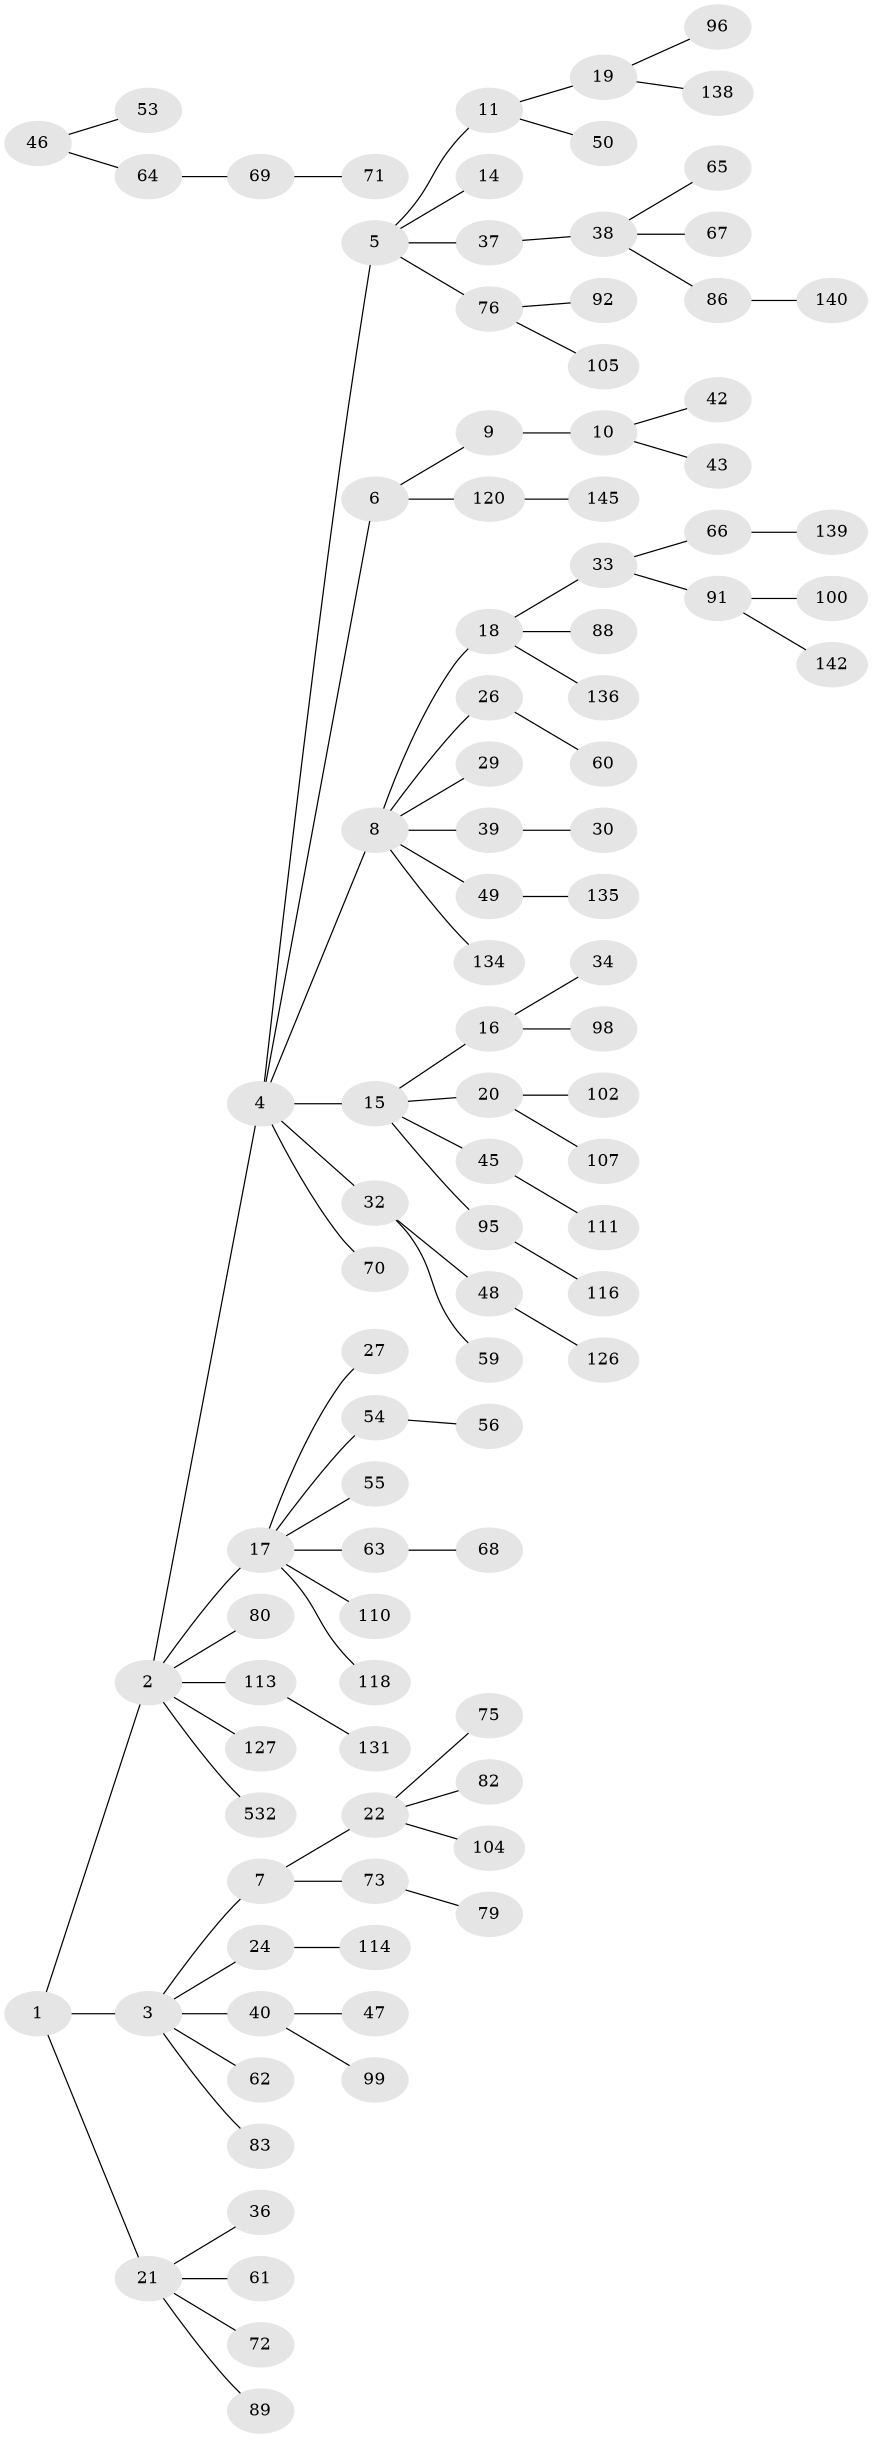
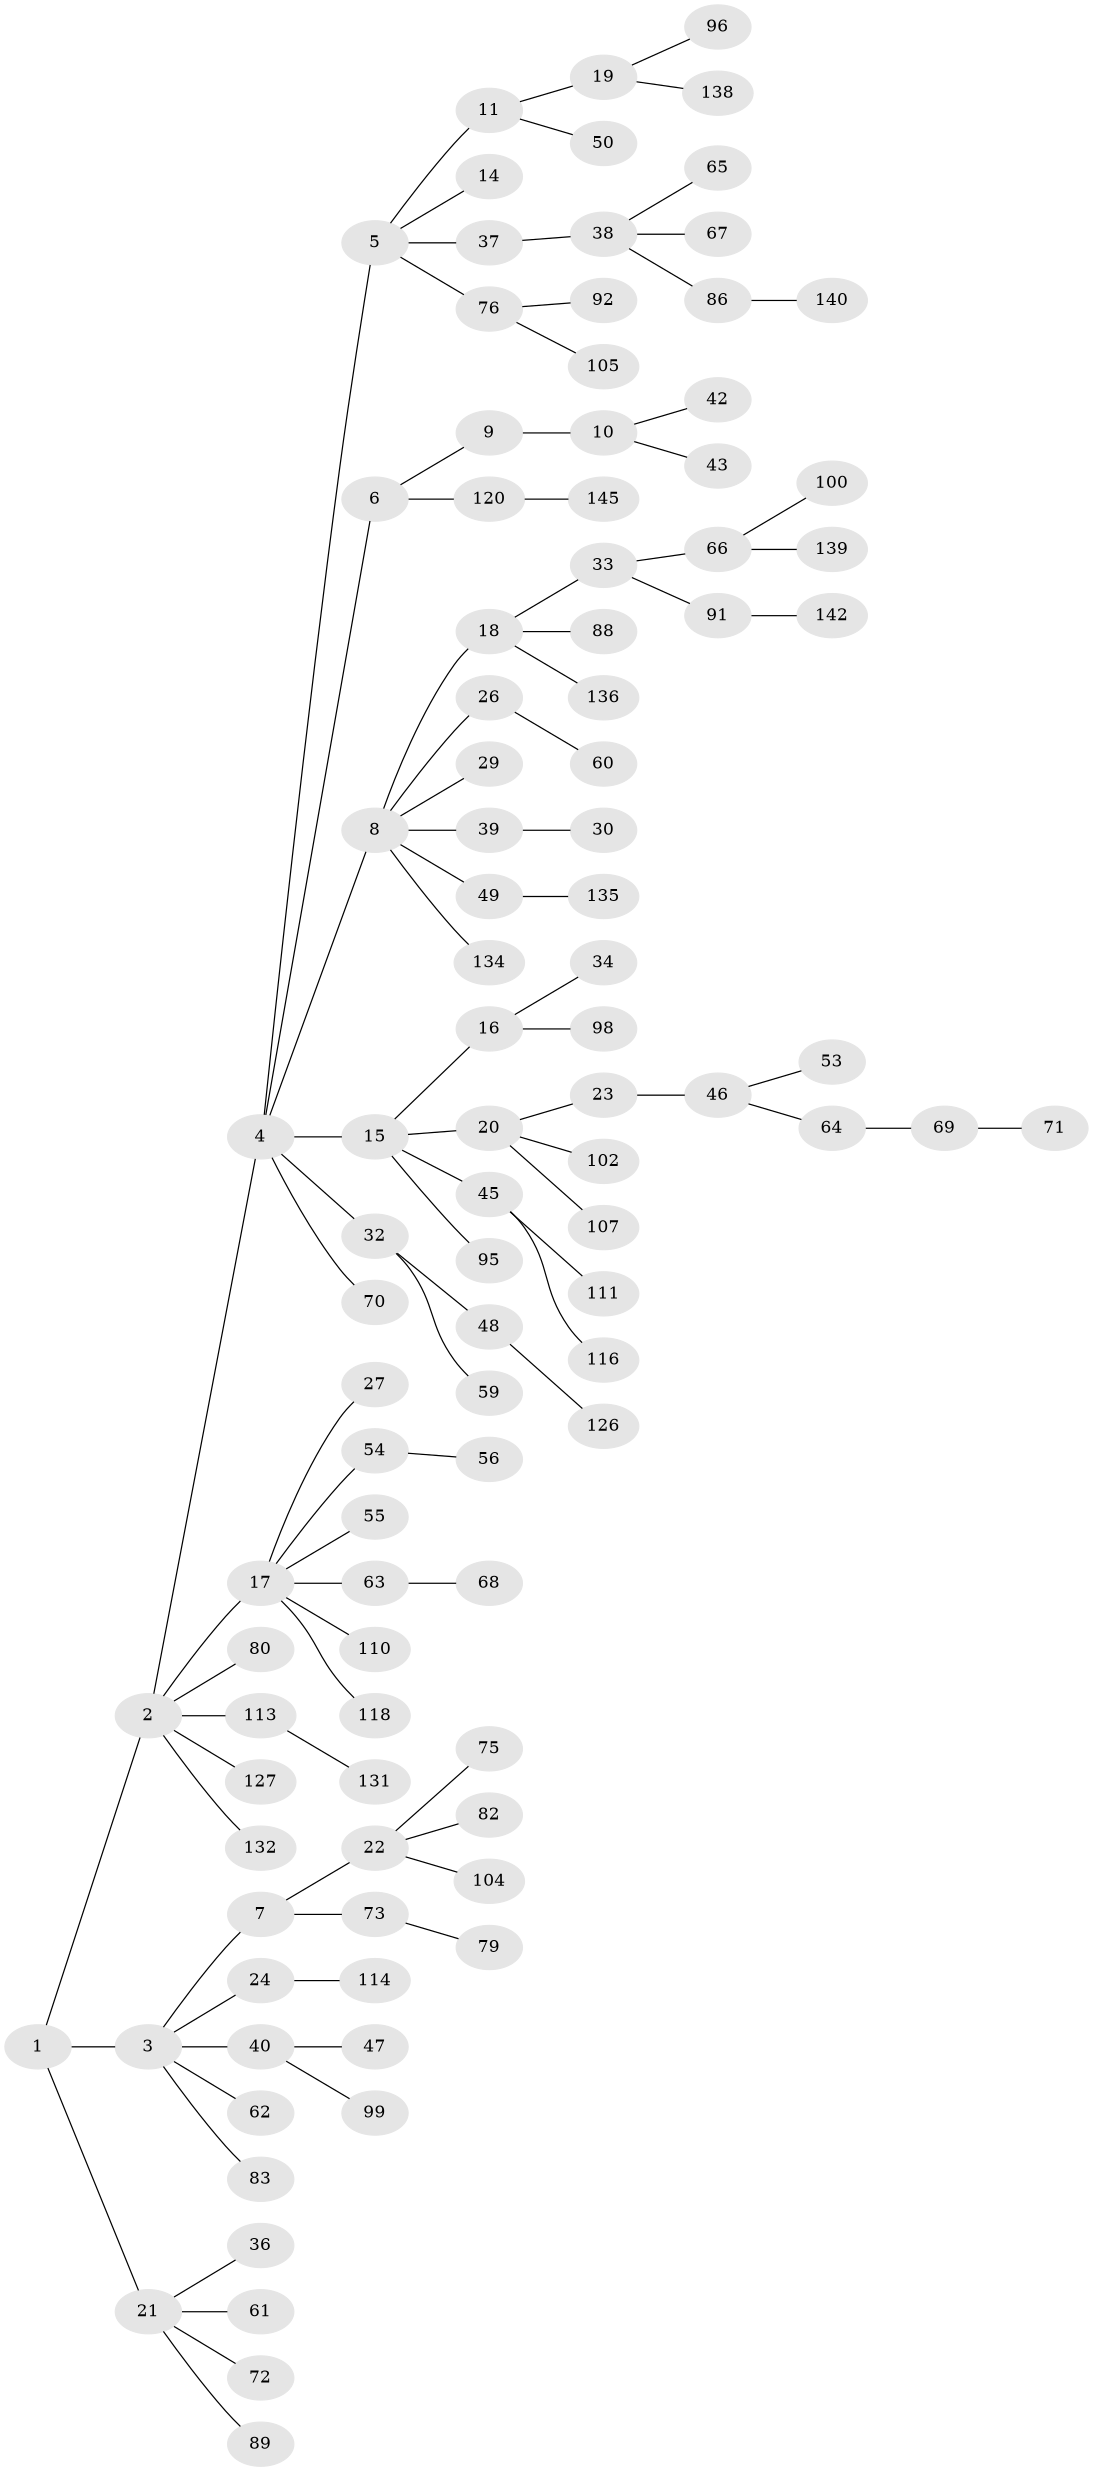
edge "91" -- "100": now "66" -- "100"
node "23": added
edge "95" -- "116": now "45" -- "116"
node "532": label "532" -> "132"
